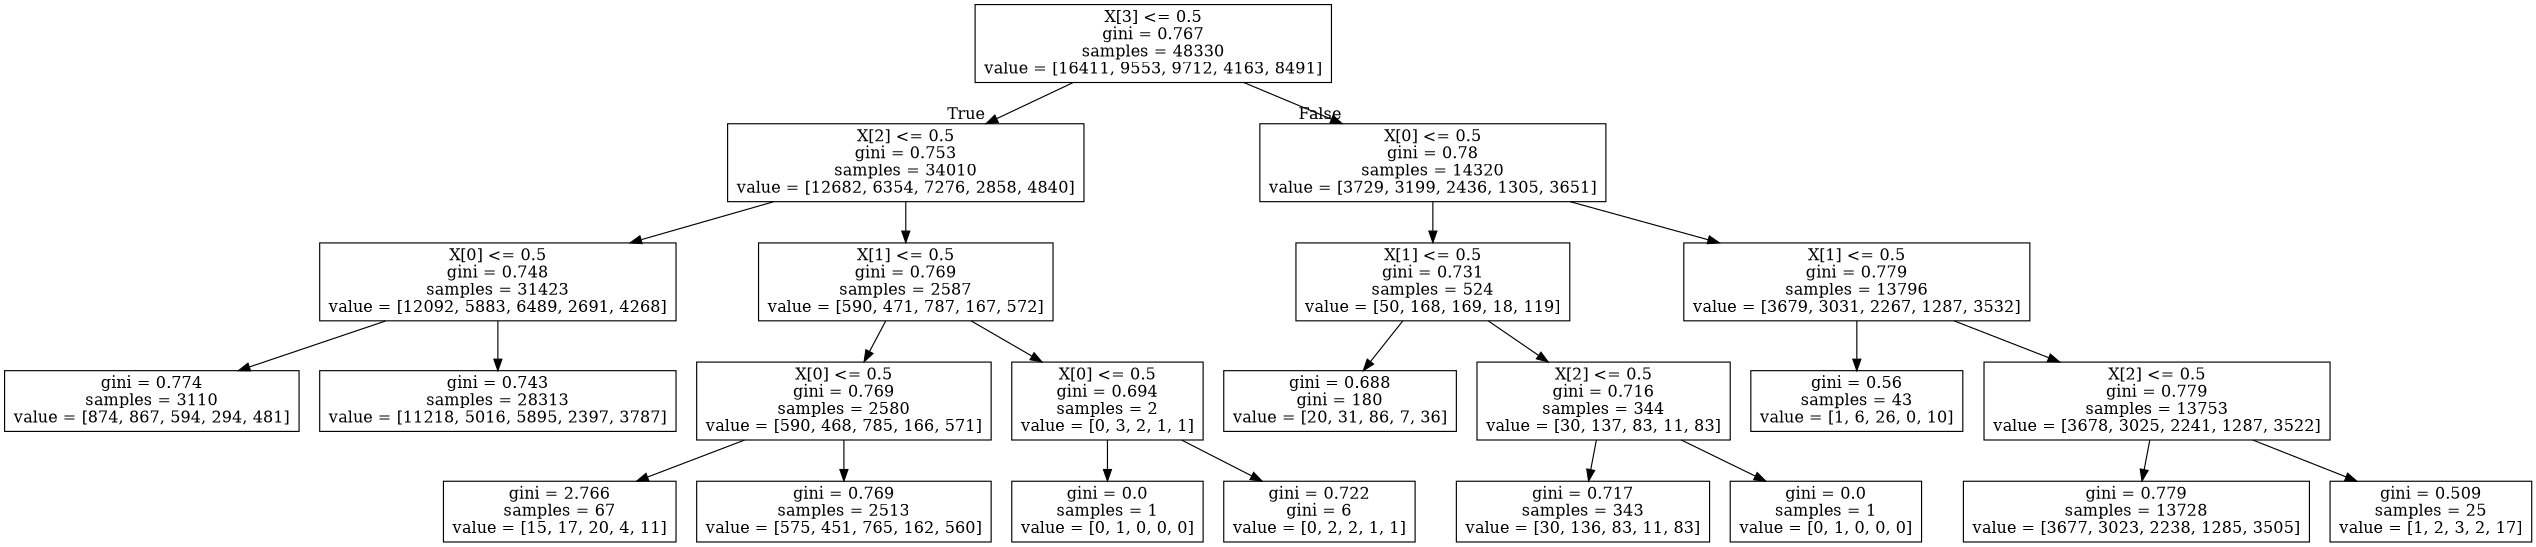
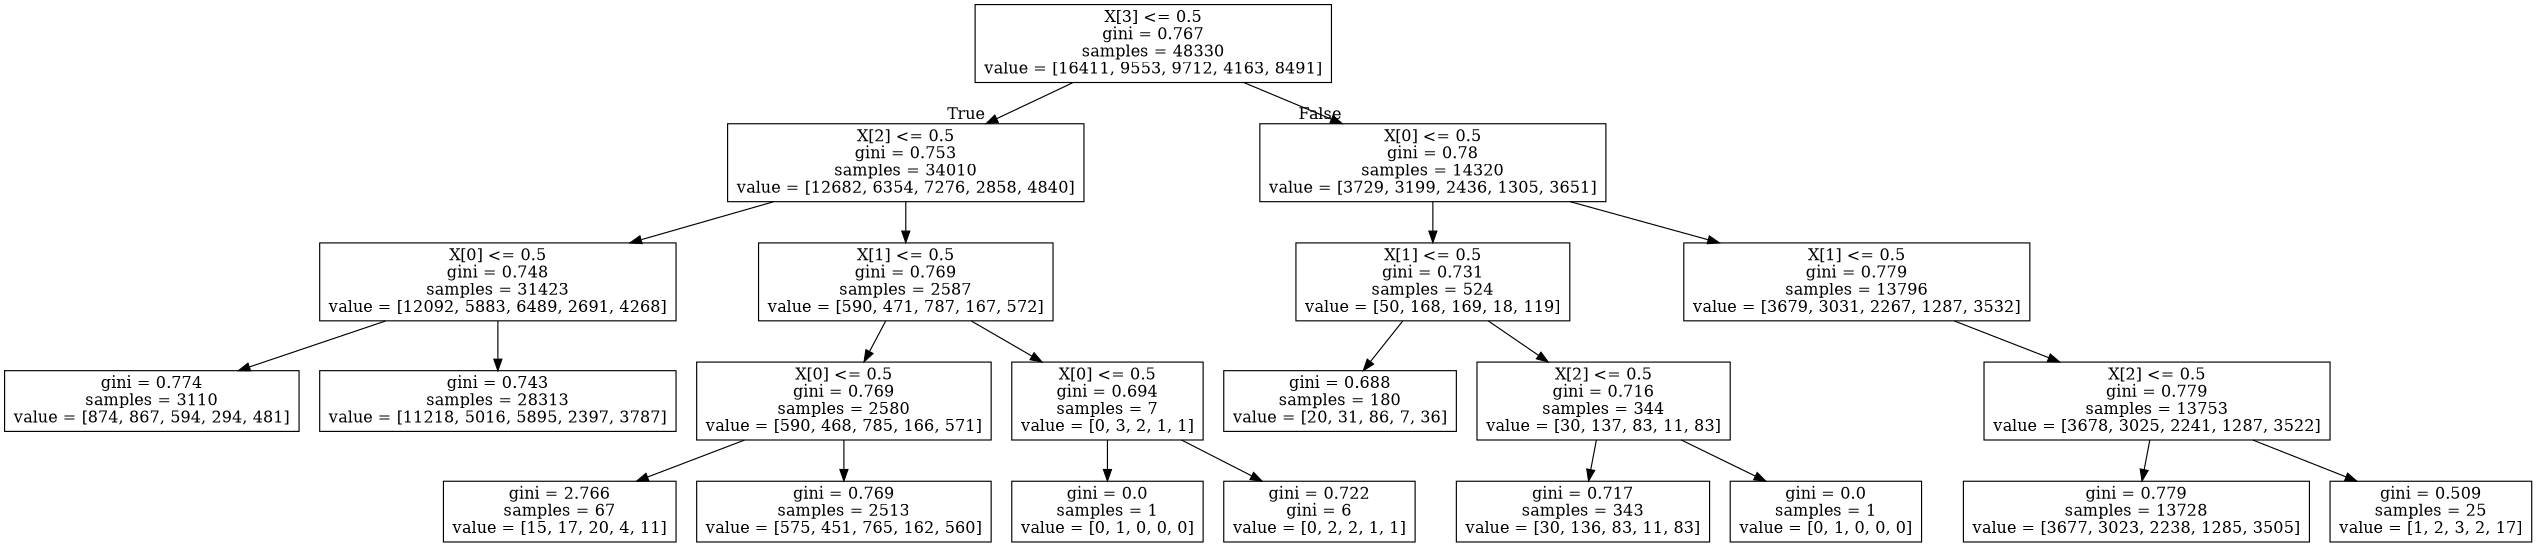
node "X[0] <= 0.5 gini = 0.694 samples = 2 value = [0, 3, 2, 1, 1]": label "X[0] <= 0.5 gini = 0.694 samples = 2 value = [0, 3, 2, 1, 1]" -> "X[0] <= 0.5 gini = 0.694 samples = 7 value = [0, 3, 2, 1, 1]"
node "gini = 0.688 gini = 180 value = [20, 31, 86, 7, 36]": label "gini = 0.688 gini = 180 value = [20, 31, 86, 7, 36]" -> "gini = 0.688 samples = 180 value = [20, 31, 86, 7, 36]"
node "gini = 0.56 samples = 43 value = [1, 6, 26, 0, 10]": removed
